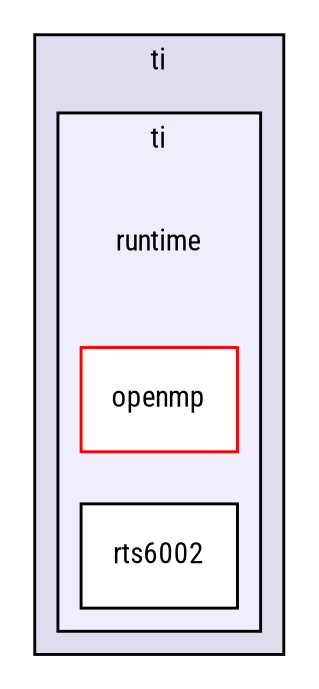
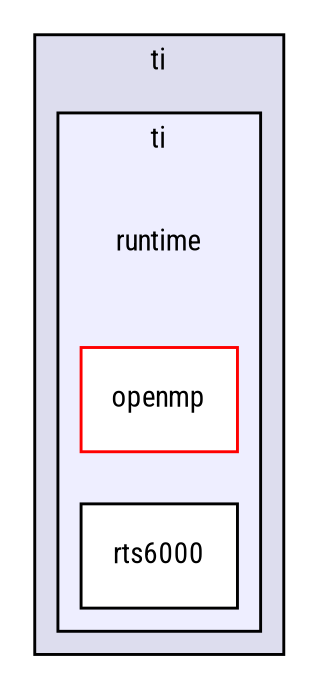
node "rts6002": label "rts6002" -> "rts6000"
